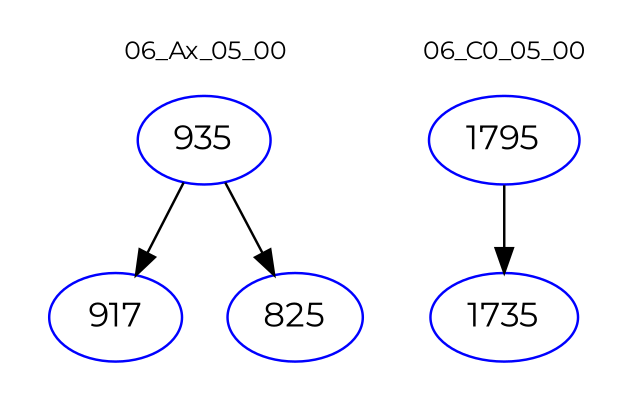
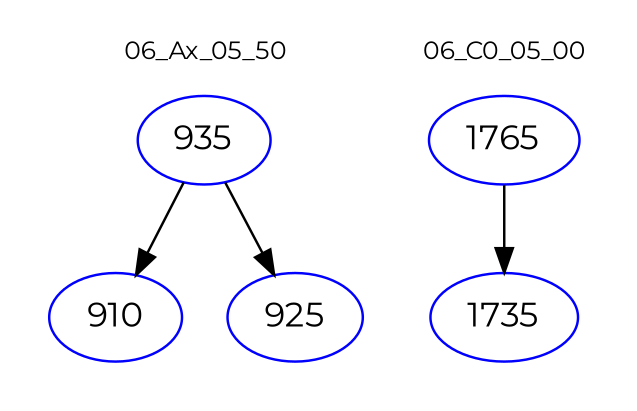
cluster "06_Ax_05_00": label "06_Ax_05_00" -> "06_Ax_05_50"
node "1795": label "1795" -> "1765"
node "917": label "917" -> "910"
node "825": label "825" -> "925"
